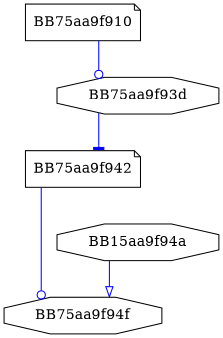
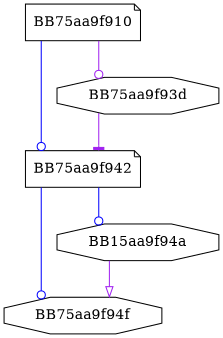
edge "BB75aa9f910" -> "BB75aa9f93d": color blue -> purple
edge "BB75aa9f910" -> "BB75aa9f942": added
edge "BB75aa9f93d" -> "BB75aa9f942": color blue -> purple
edge "BB75aa9f942" -> "BB15aa9f94a": added
edge "BB15aa9f94a" -> "BB75aa9f94f": color blue -> purple
